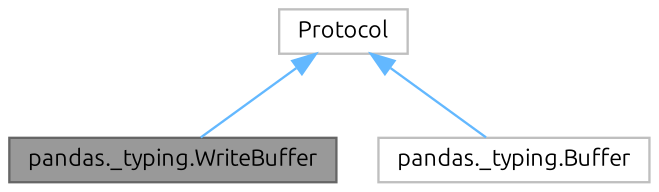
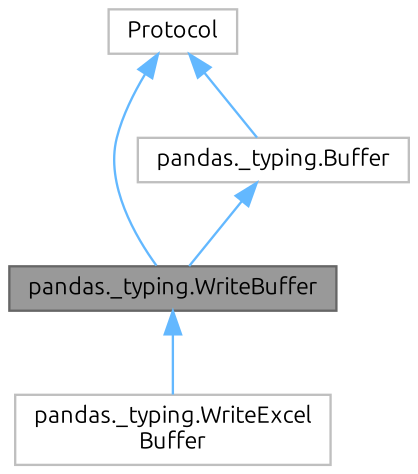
edge "pandas._typing.WriteBuffer" -> "pandas._typing.Buffer": added
node "pandas._typing.WriteExcel Buffer": added
